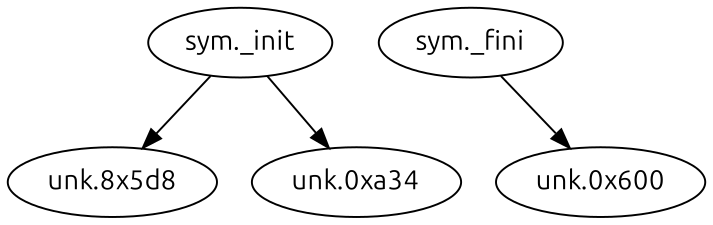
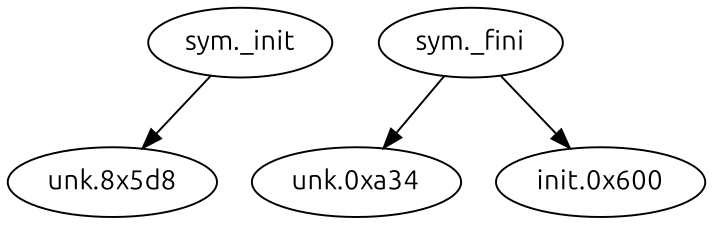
edge "sym._init" -> "unk.0xa34": now "sym._fini" -> "unk.0xa34"
node "unk.0x600": label "unk.0x600" -> "init.0x600"
